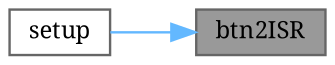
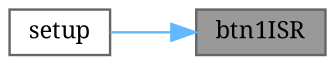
node "btn2ISR": label "btn2ISR" -> "btn1ISR"
